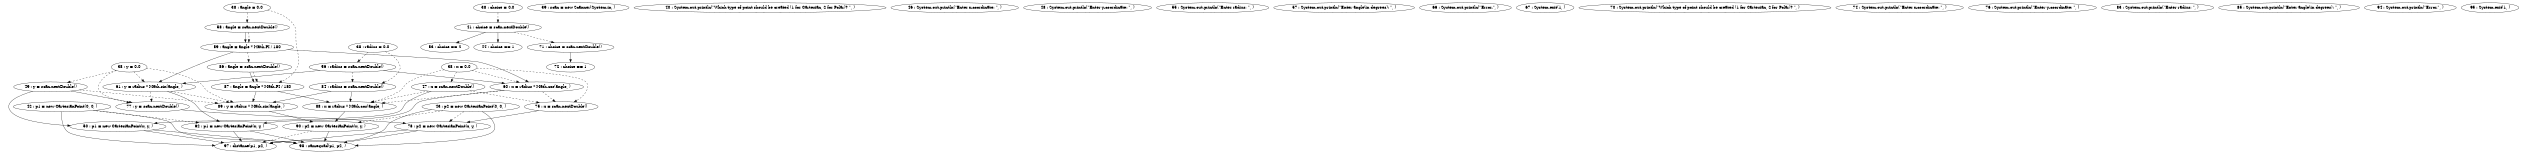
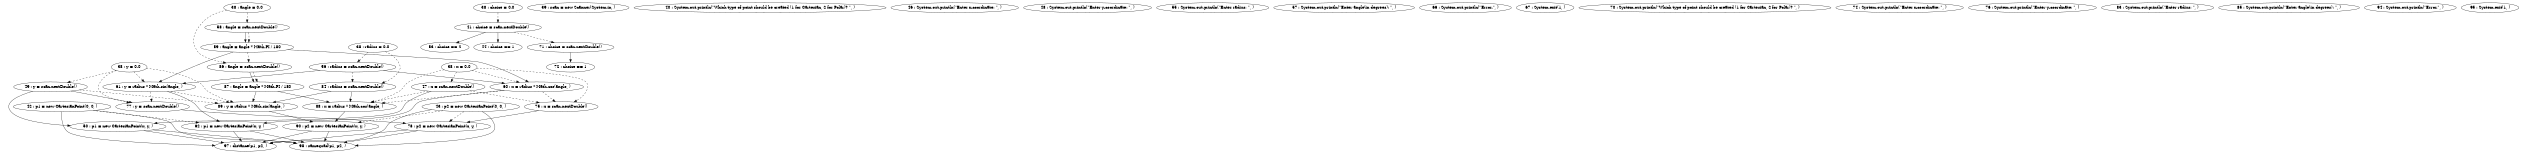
edge "38 : angle = 0.0" -> "87 : angle = angle * Math.PI / 180": now "38 : angle = 0.0" -> "86 : angle = scan.nextDouble()"
edge "90 : p2 = new CartesianPoint(x, y, )" -> "97 : distance(p1, p2, )": style dashed -> solid
